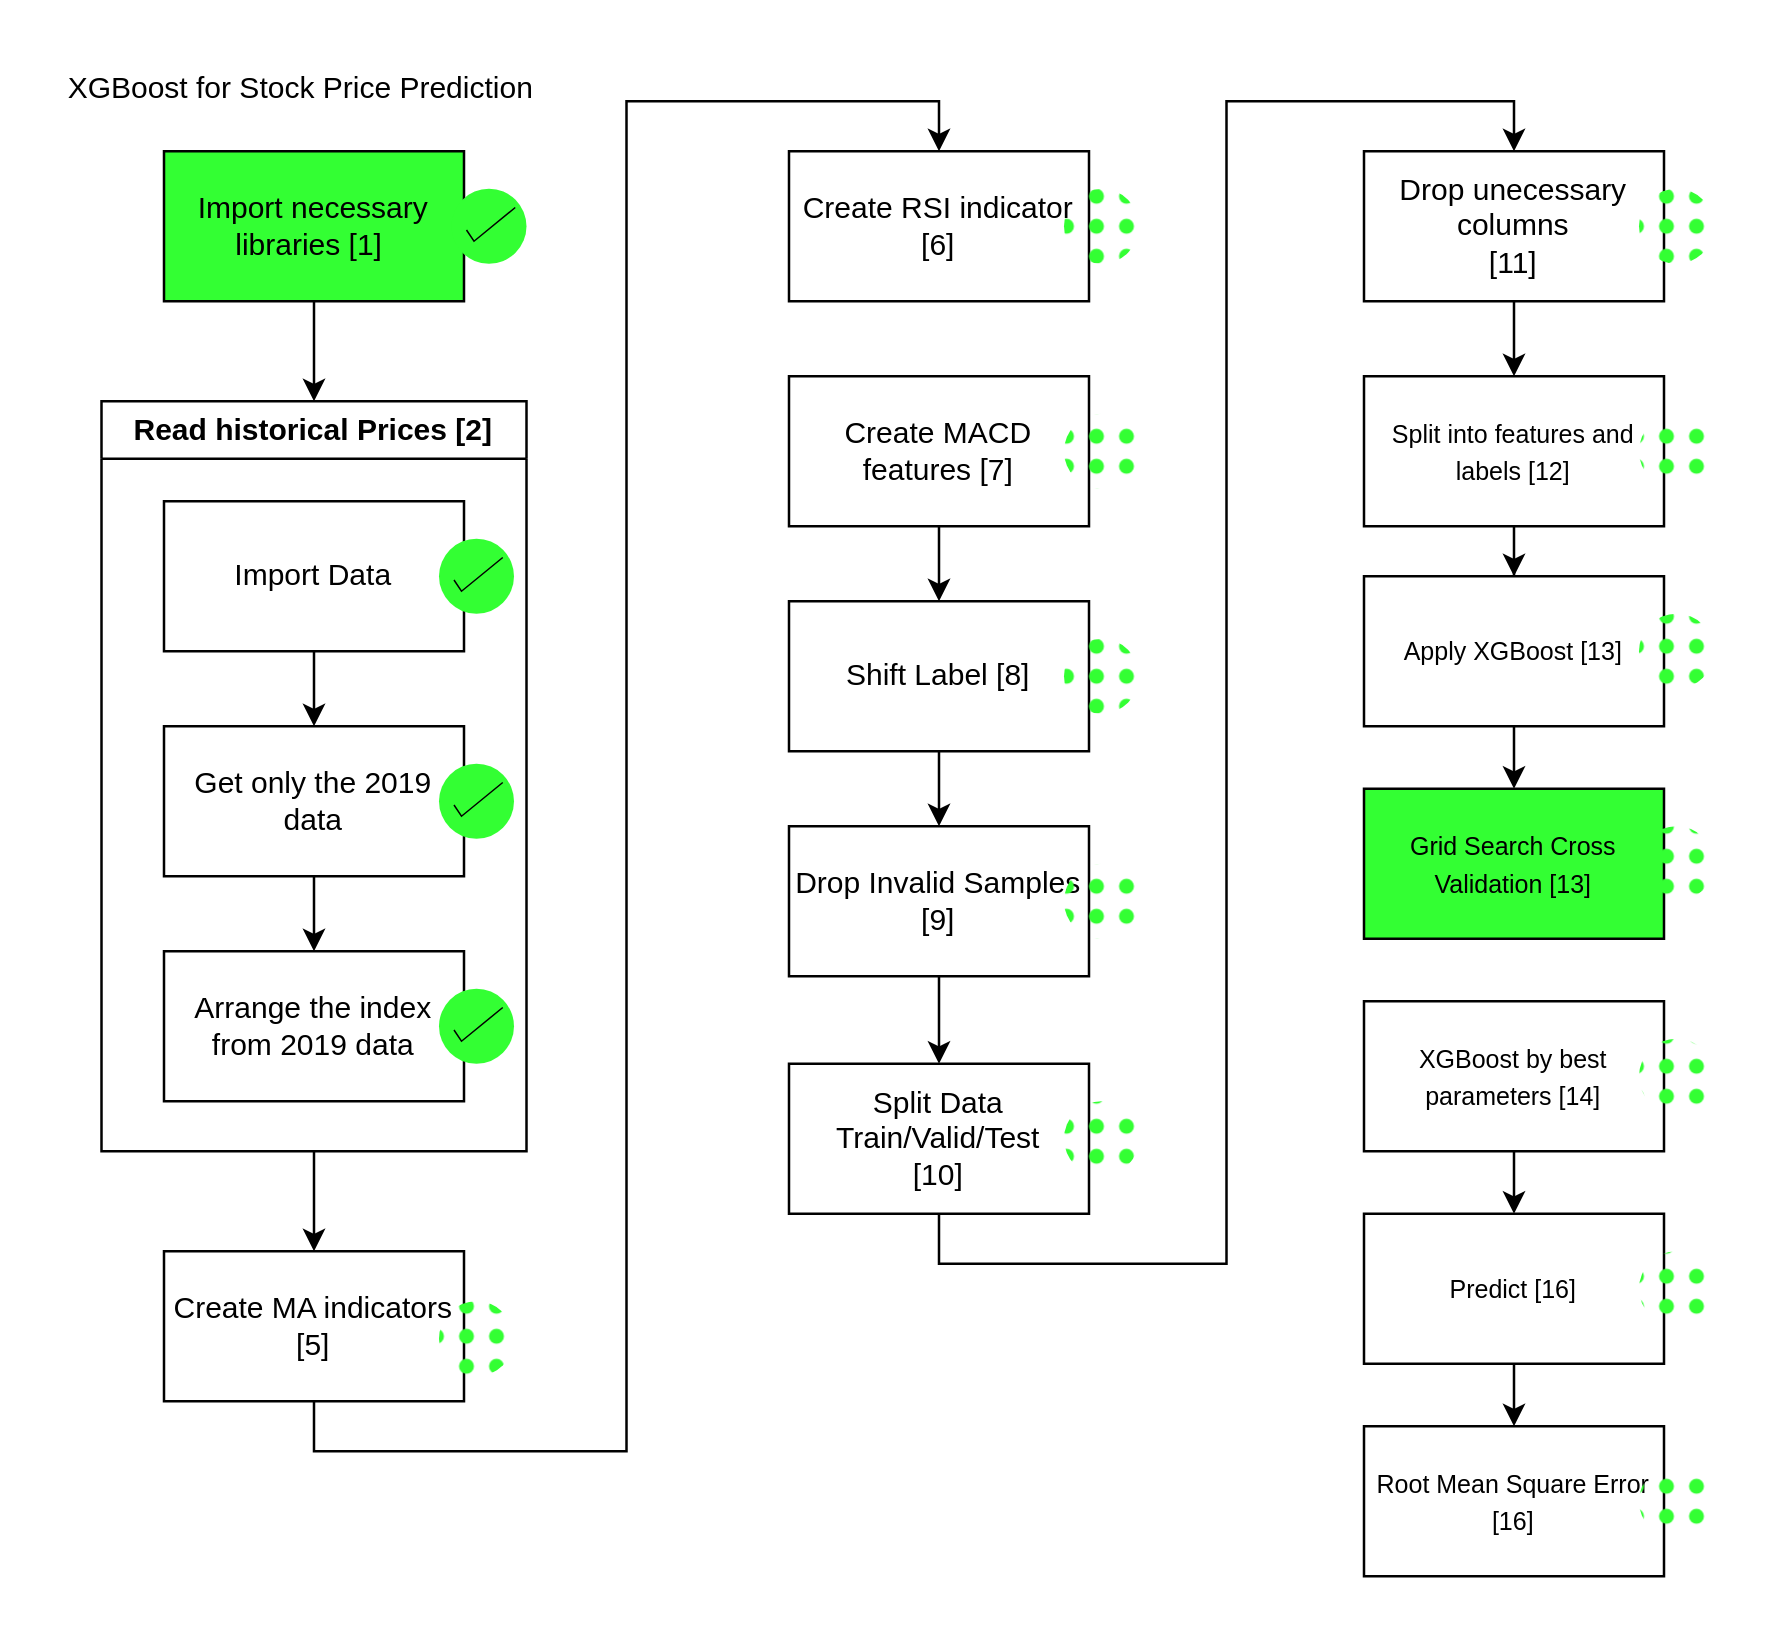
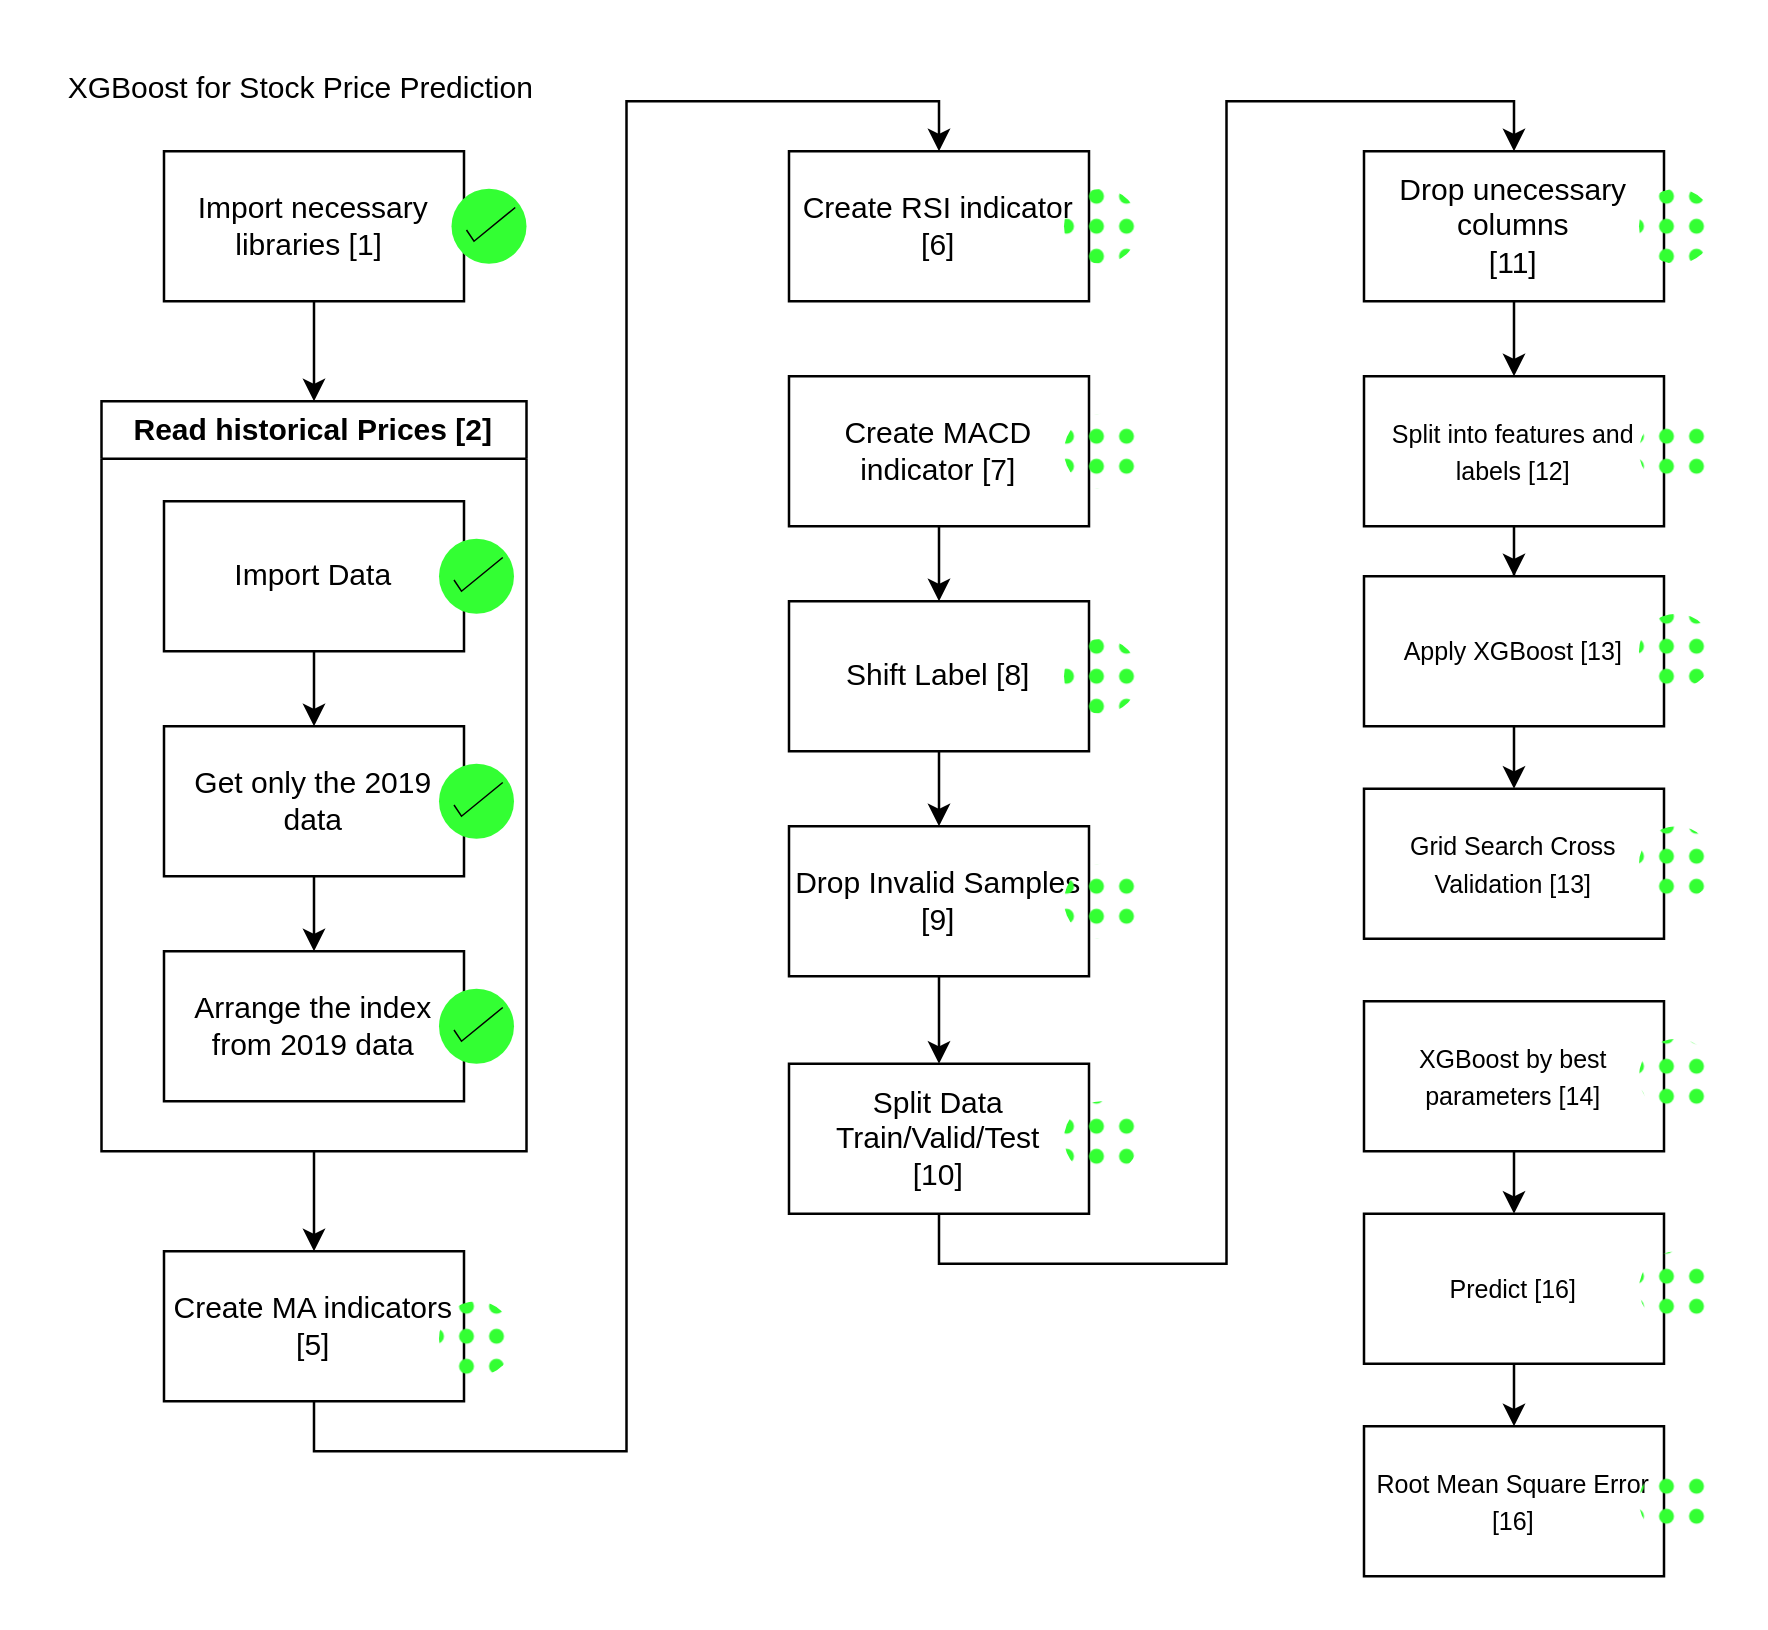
node "Import necessary libraries [1]": fillcolor #33ff33 -> #ffffff
node "Create MACD features [7]": label "Create MACD features [7]" -> "Create MACD indicator [7]"
node "Grid Search Cross Validation [13]": fillcolor #33ff33 -> #ffffff
